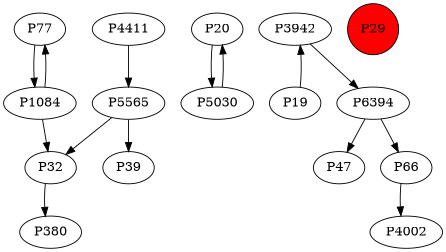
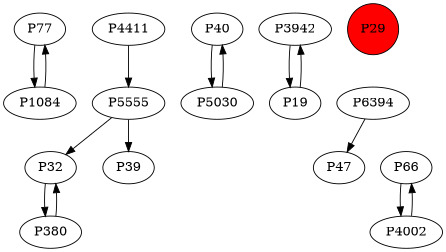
node "P20": label "P20" -> "P40"
edge "P3942" -> "P6394": now "P3942" -> "P19"
node "P5565": label "P5565" -> "P5555"
edge "P1084" -> "P32": now "P380" -> "P32"
edge "P6394" -> "P66": now "P4002" -> "P66"
